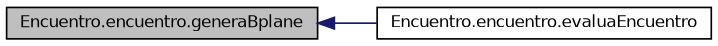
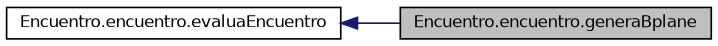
edge "Encuentro.encuentro.evaluaEncuentro" -> "Encuentro.encuentro.generaBplane": reversed
